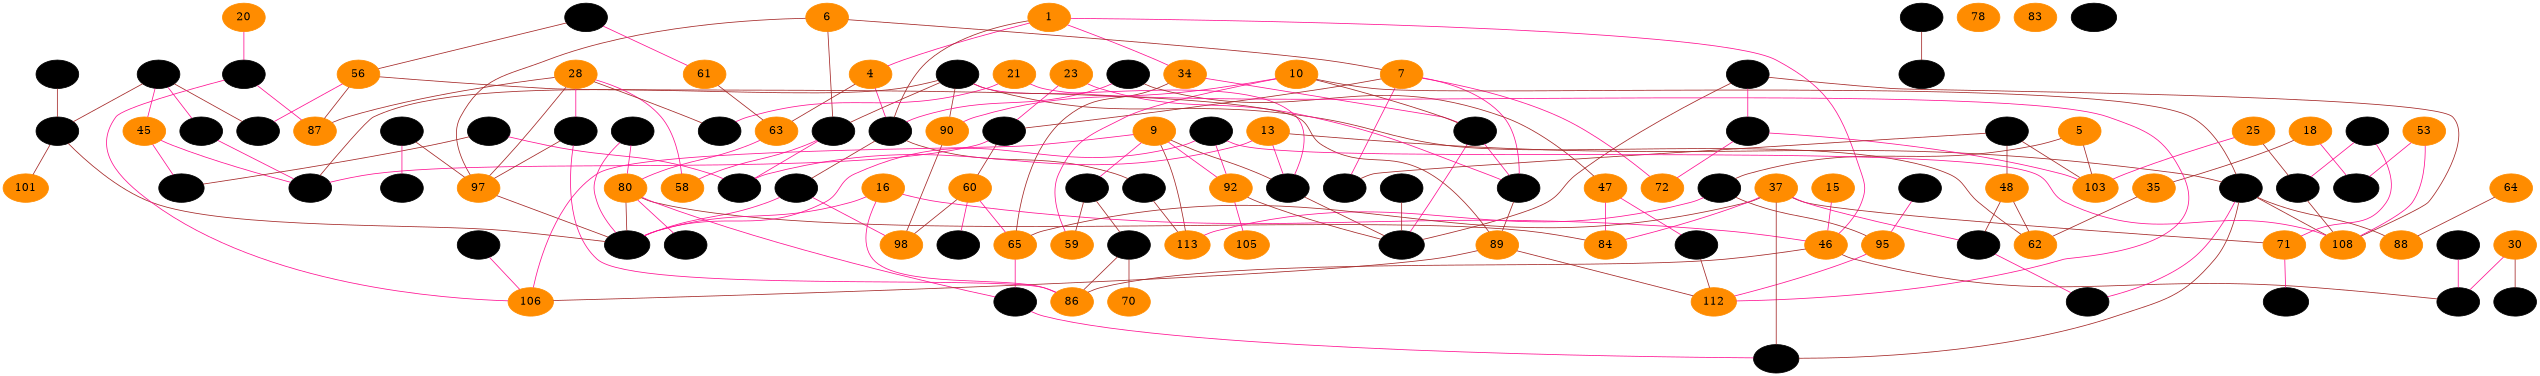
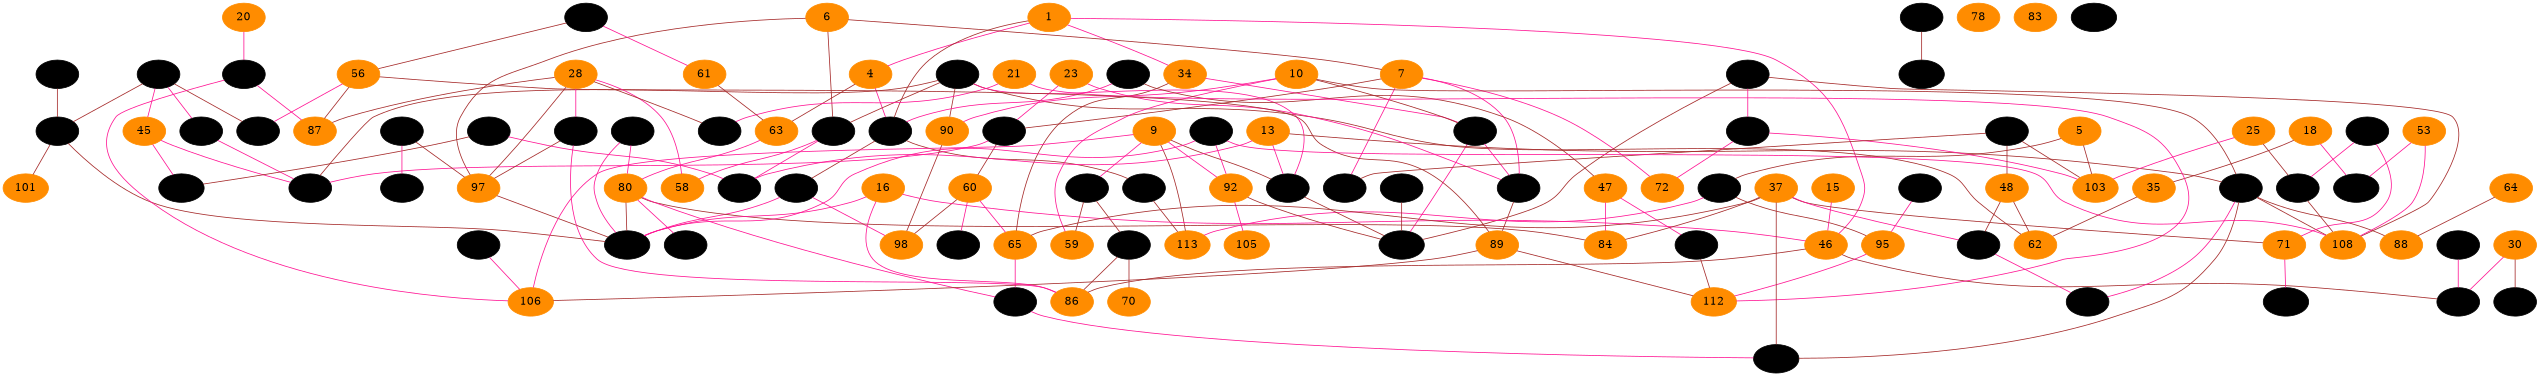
edge "37" -- "84": color deeppink -> brown
